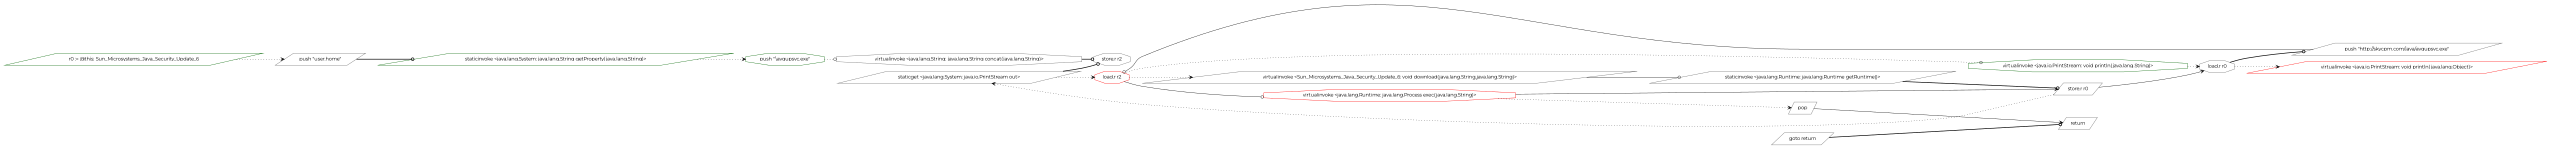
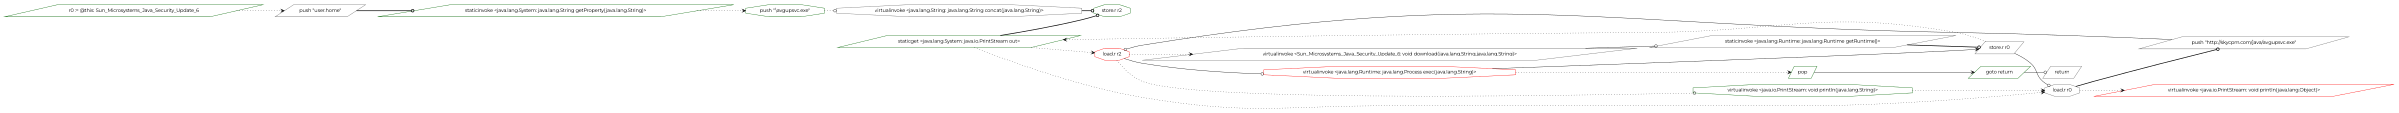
node "store.r r2": color gray40 -> darkgreen
node "staticget <java.lang.System: java.io.PrintStream out>": color gray40 -> darkgreen
edge "store.r r0" -> "load.r r0": arrowhead vee -> odot
edge "staticget <java.lang.System: java.io.PrintStream out>" -> "load.r r0": added
node "pop": color gray40 -> darkgreen
edge "pop" -> "return": now "pop" -> "goto return"
edge "goto return" -> "return": style bold -> solid
node "goto return": color gray40 -> darkgreen
